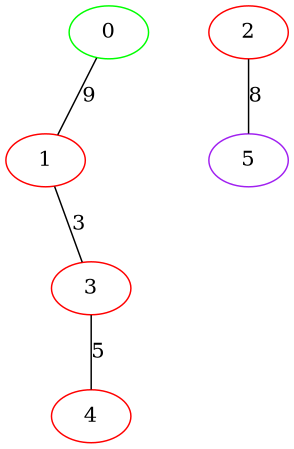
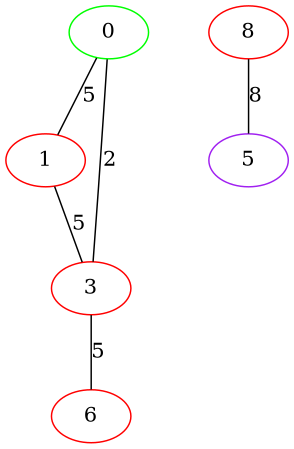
node "2": label "2" -> "8"
edge "0" -- "1": label "9" -> "5"
edge "0" -- "3": added, label "2"
edge "1" -- "3": label "3" -> "5"
node "4": label "4" -> "6"
